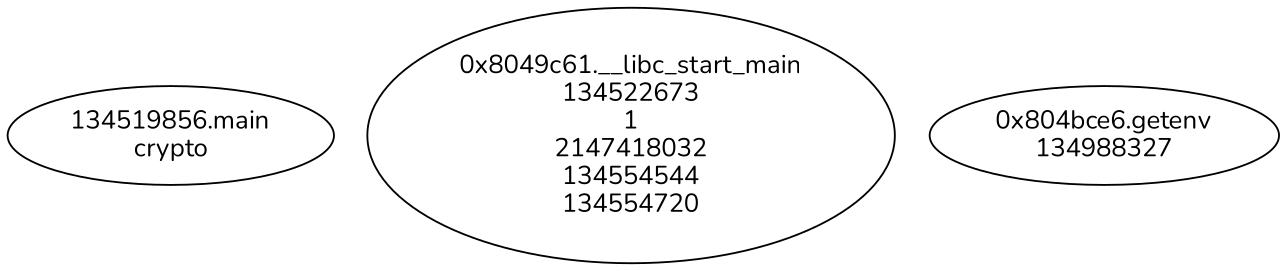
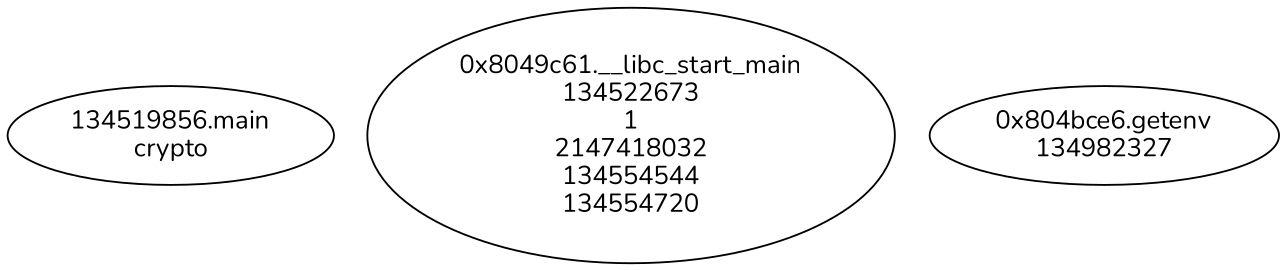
node "0x804bce6.getenv 134988327": label "0x804bce6.getenv 134988327" -> "0x804bce6.getenv 134982327"
